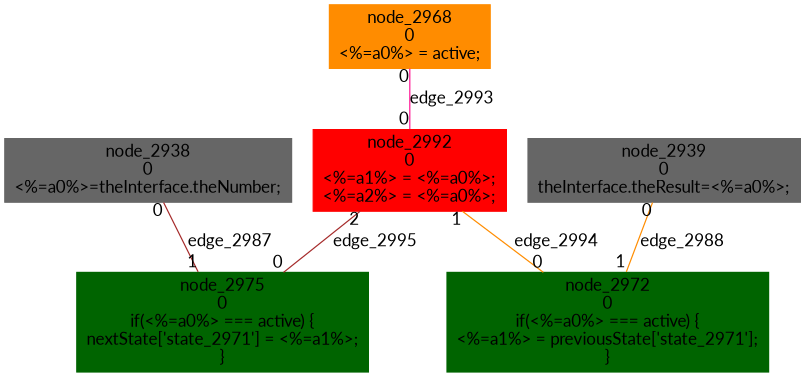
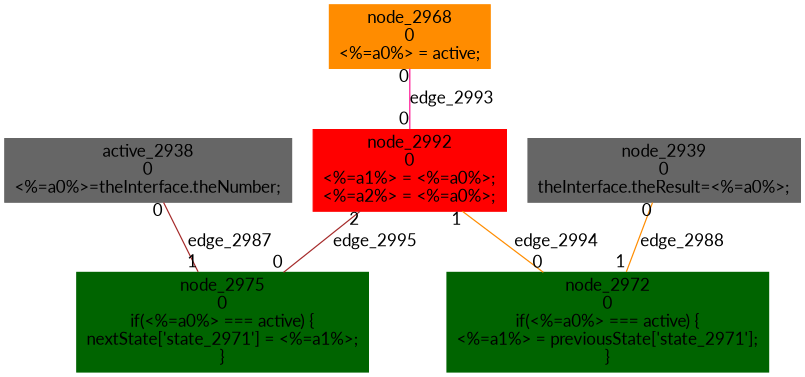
node "node_2938 0 <%=a0%>=theInterface.theNumber;": label "node_2938 0 <%=a0%>=theInterface.theNumber;" -> "active_2938 0 <%=a0%>=theInterface.theNumber;"
